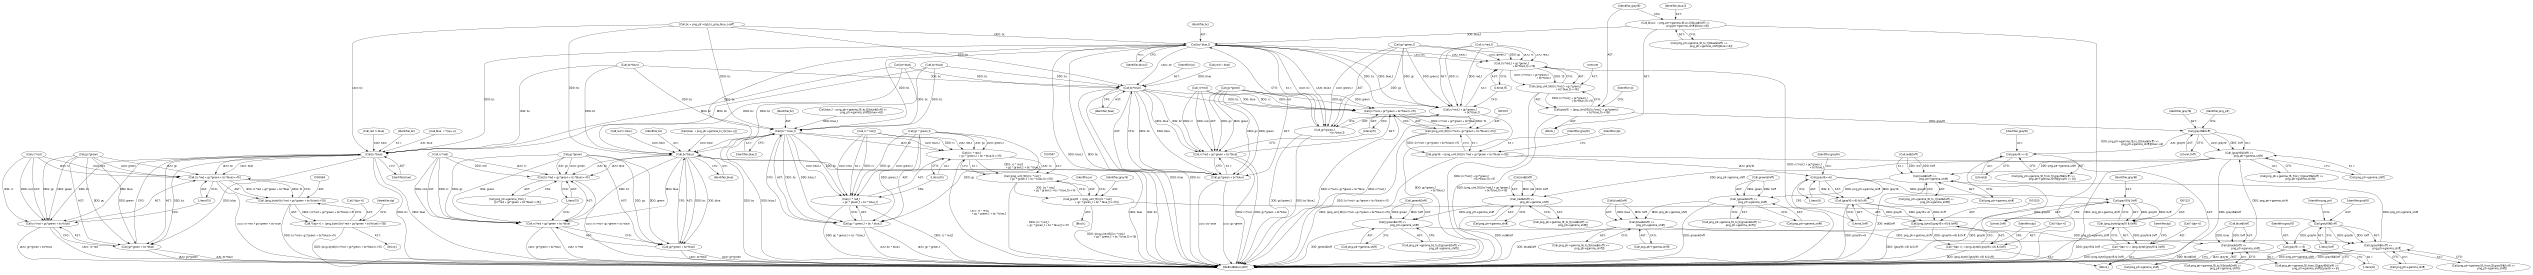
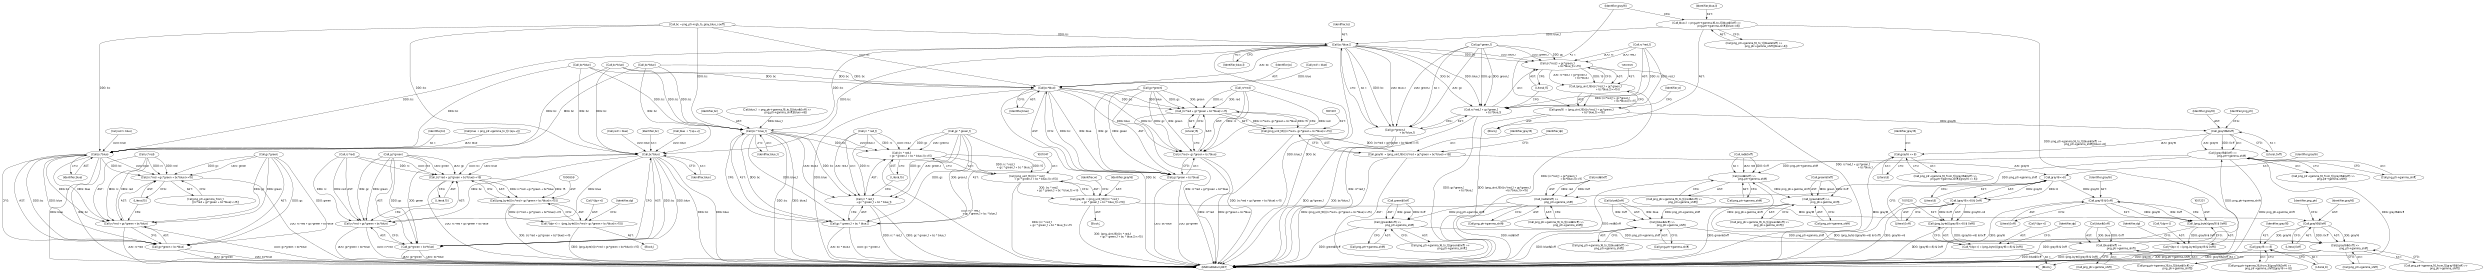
edge "(Call,*(dp++) = (png_byte)((gray16>>8) & 0xff))" -> "(MethodReturn,RET)": now "1001220" -> "(MethodReturn,RET)"
